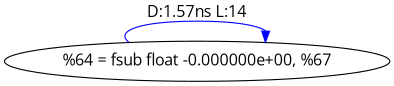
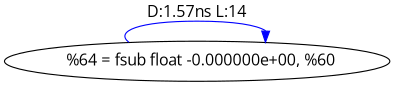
node "%64 = fsub float -0.000000e+00, %67": label "%64 = fsub float -0.000000e+00, %67" -> "%64 = fsub float -0.000000e+00, %60"
